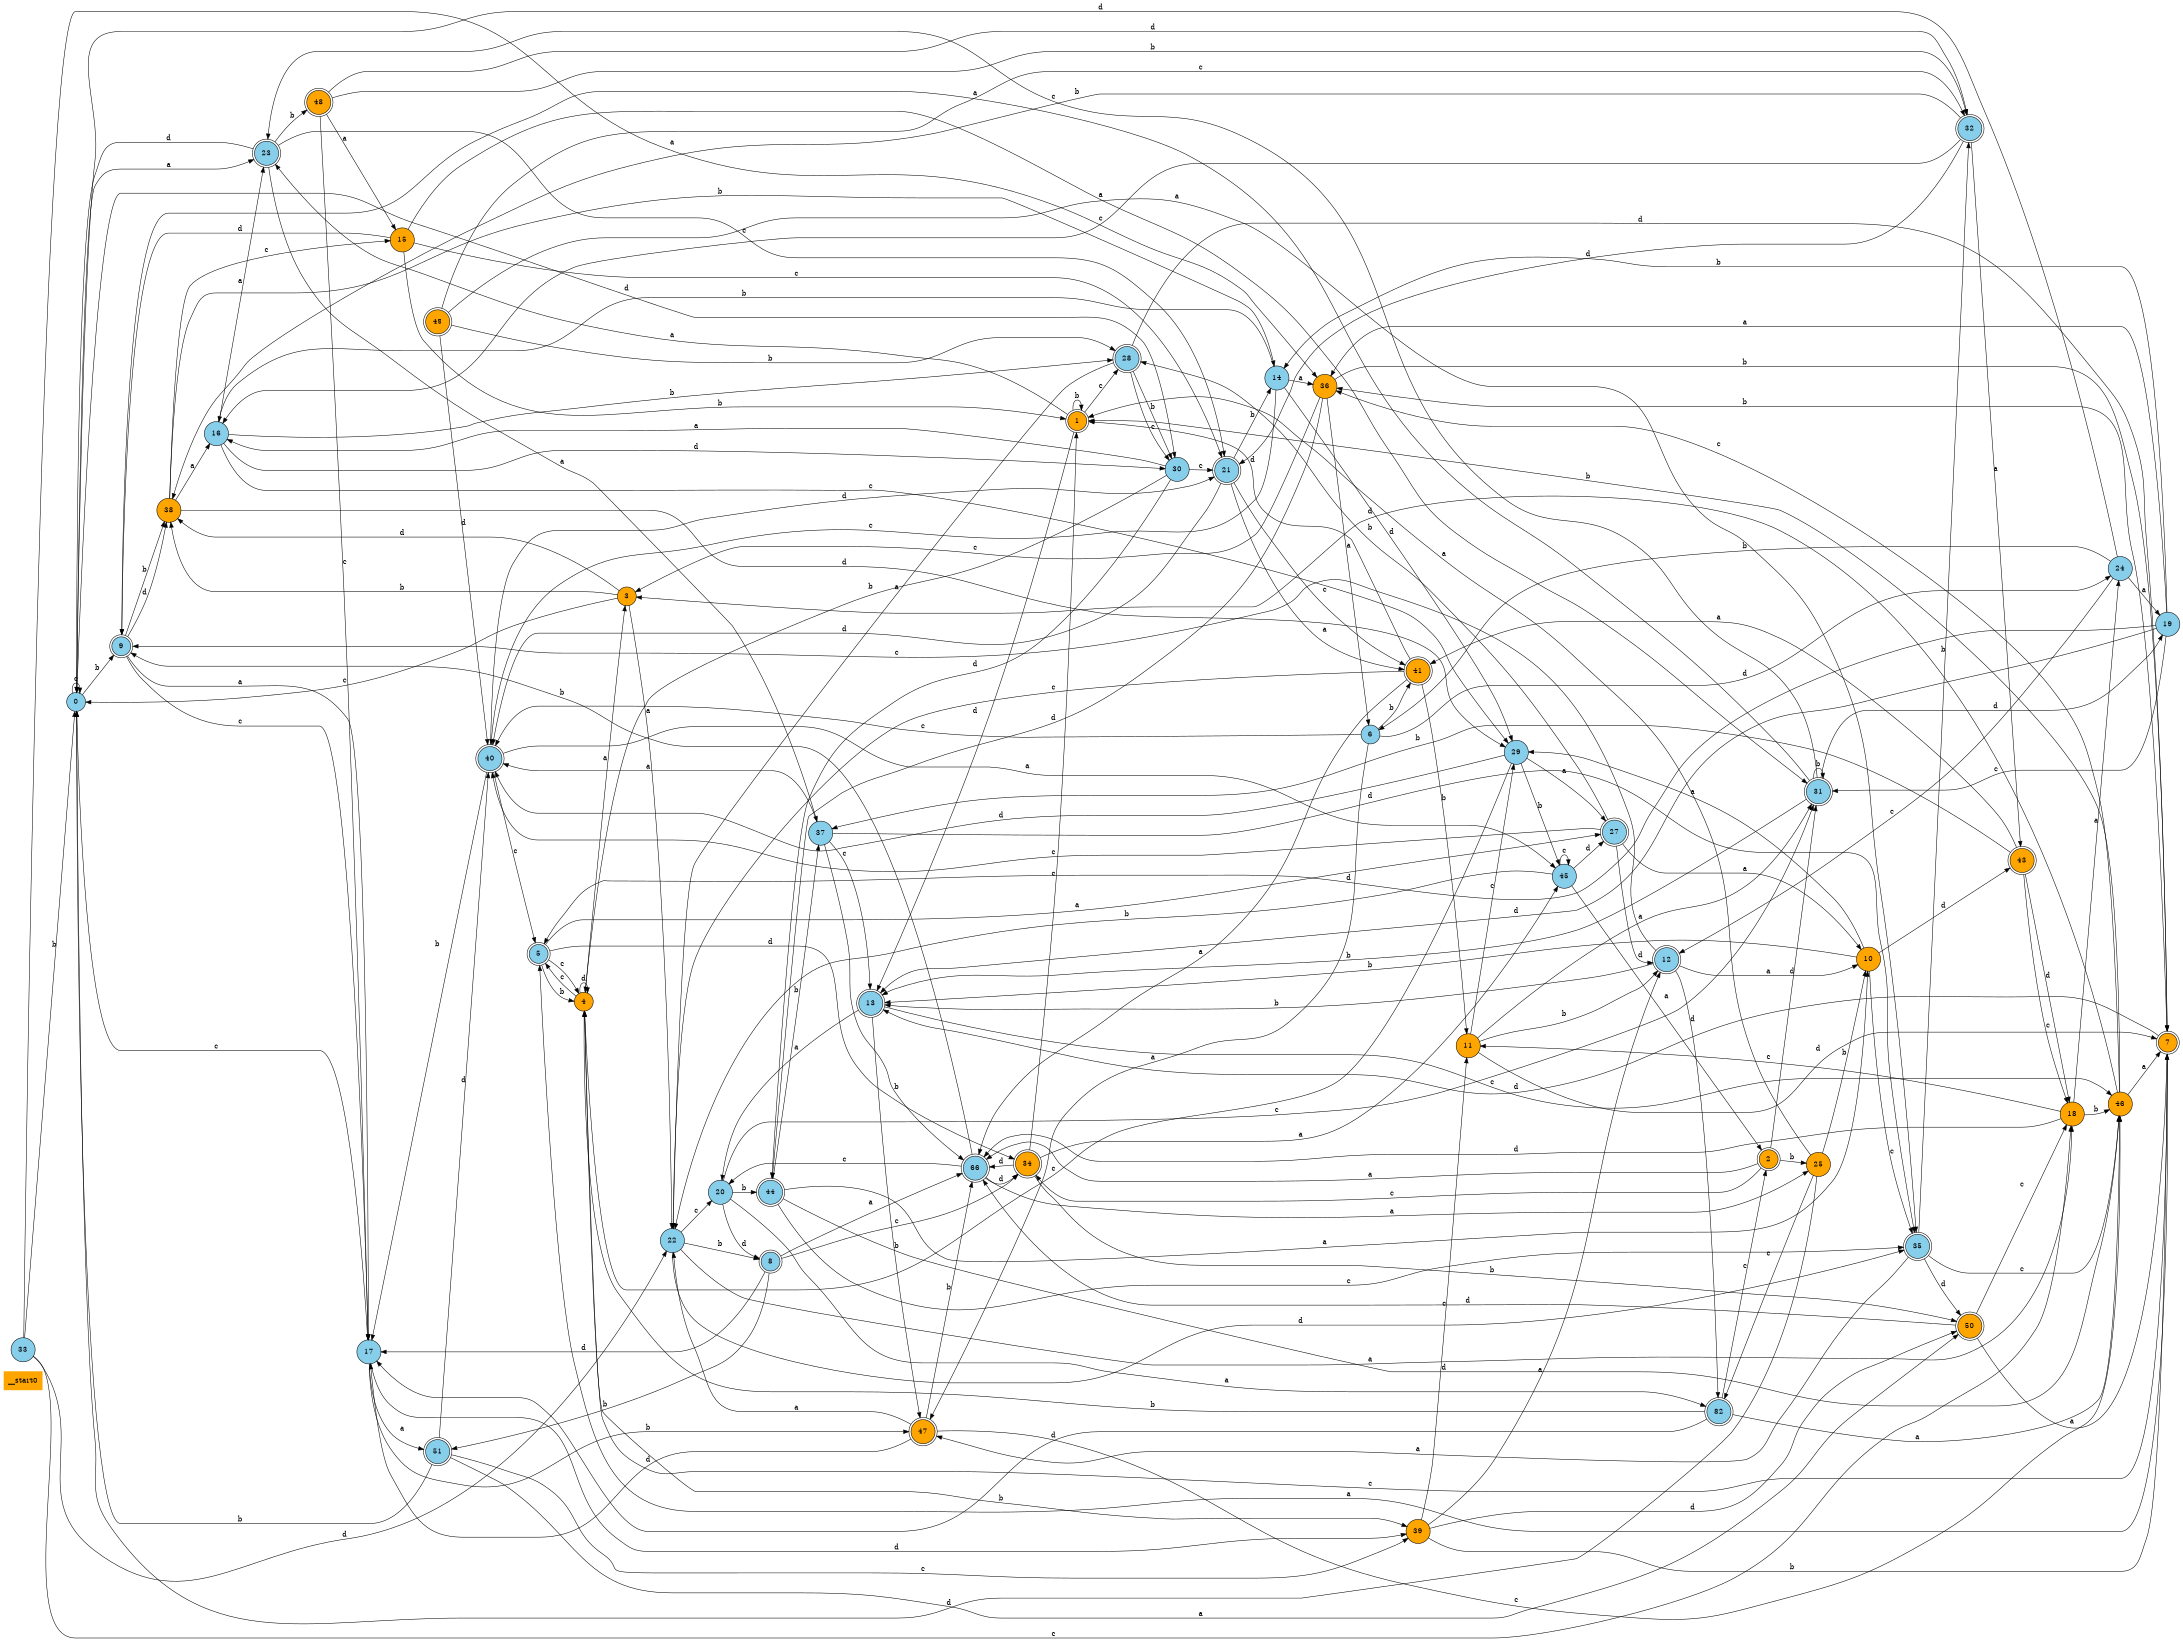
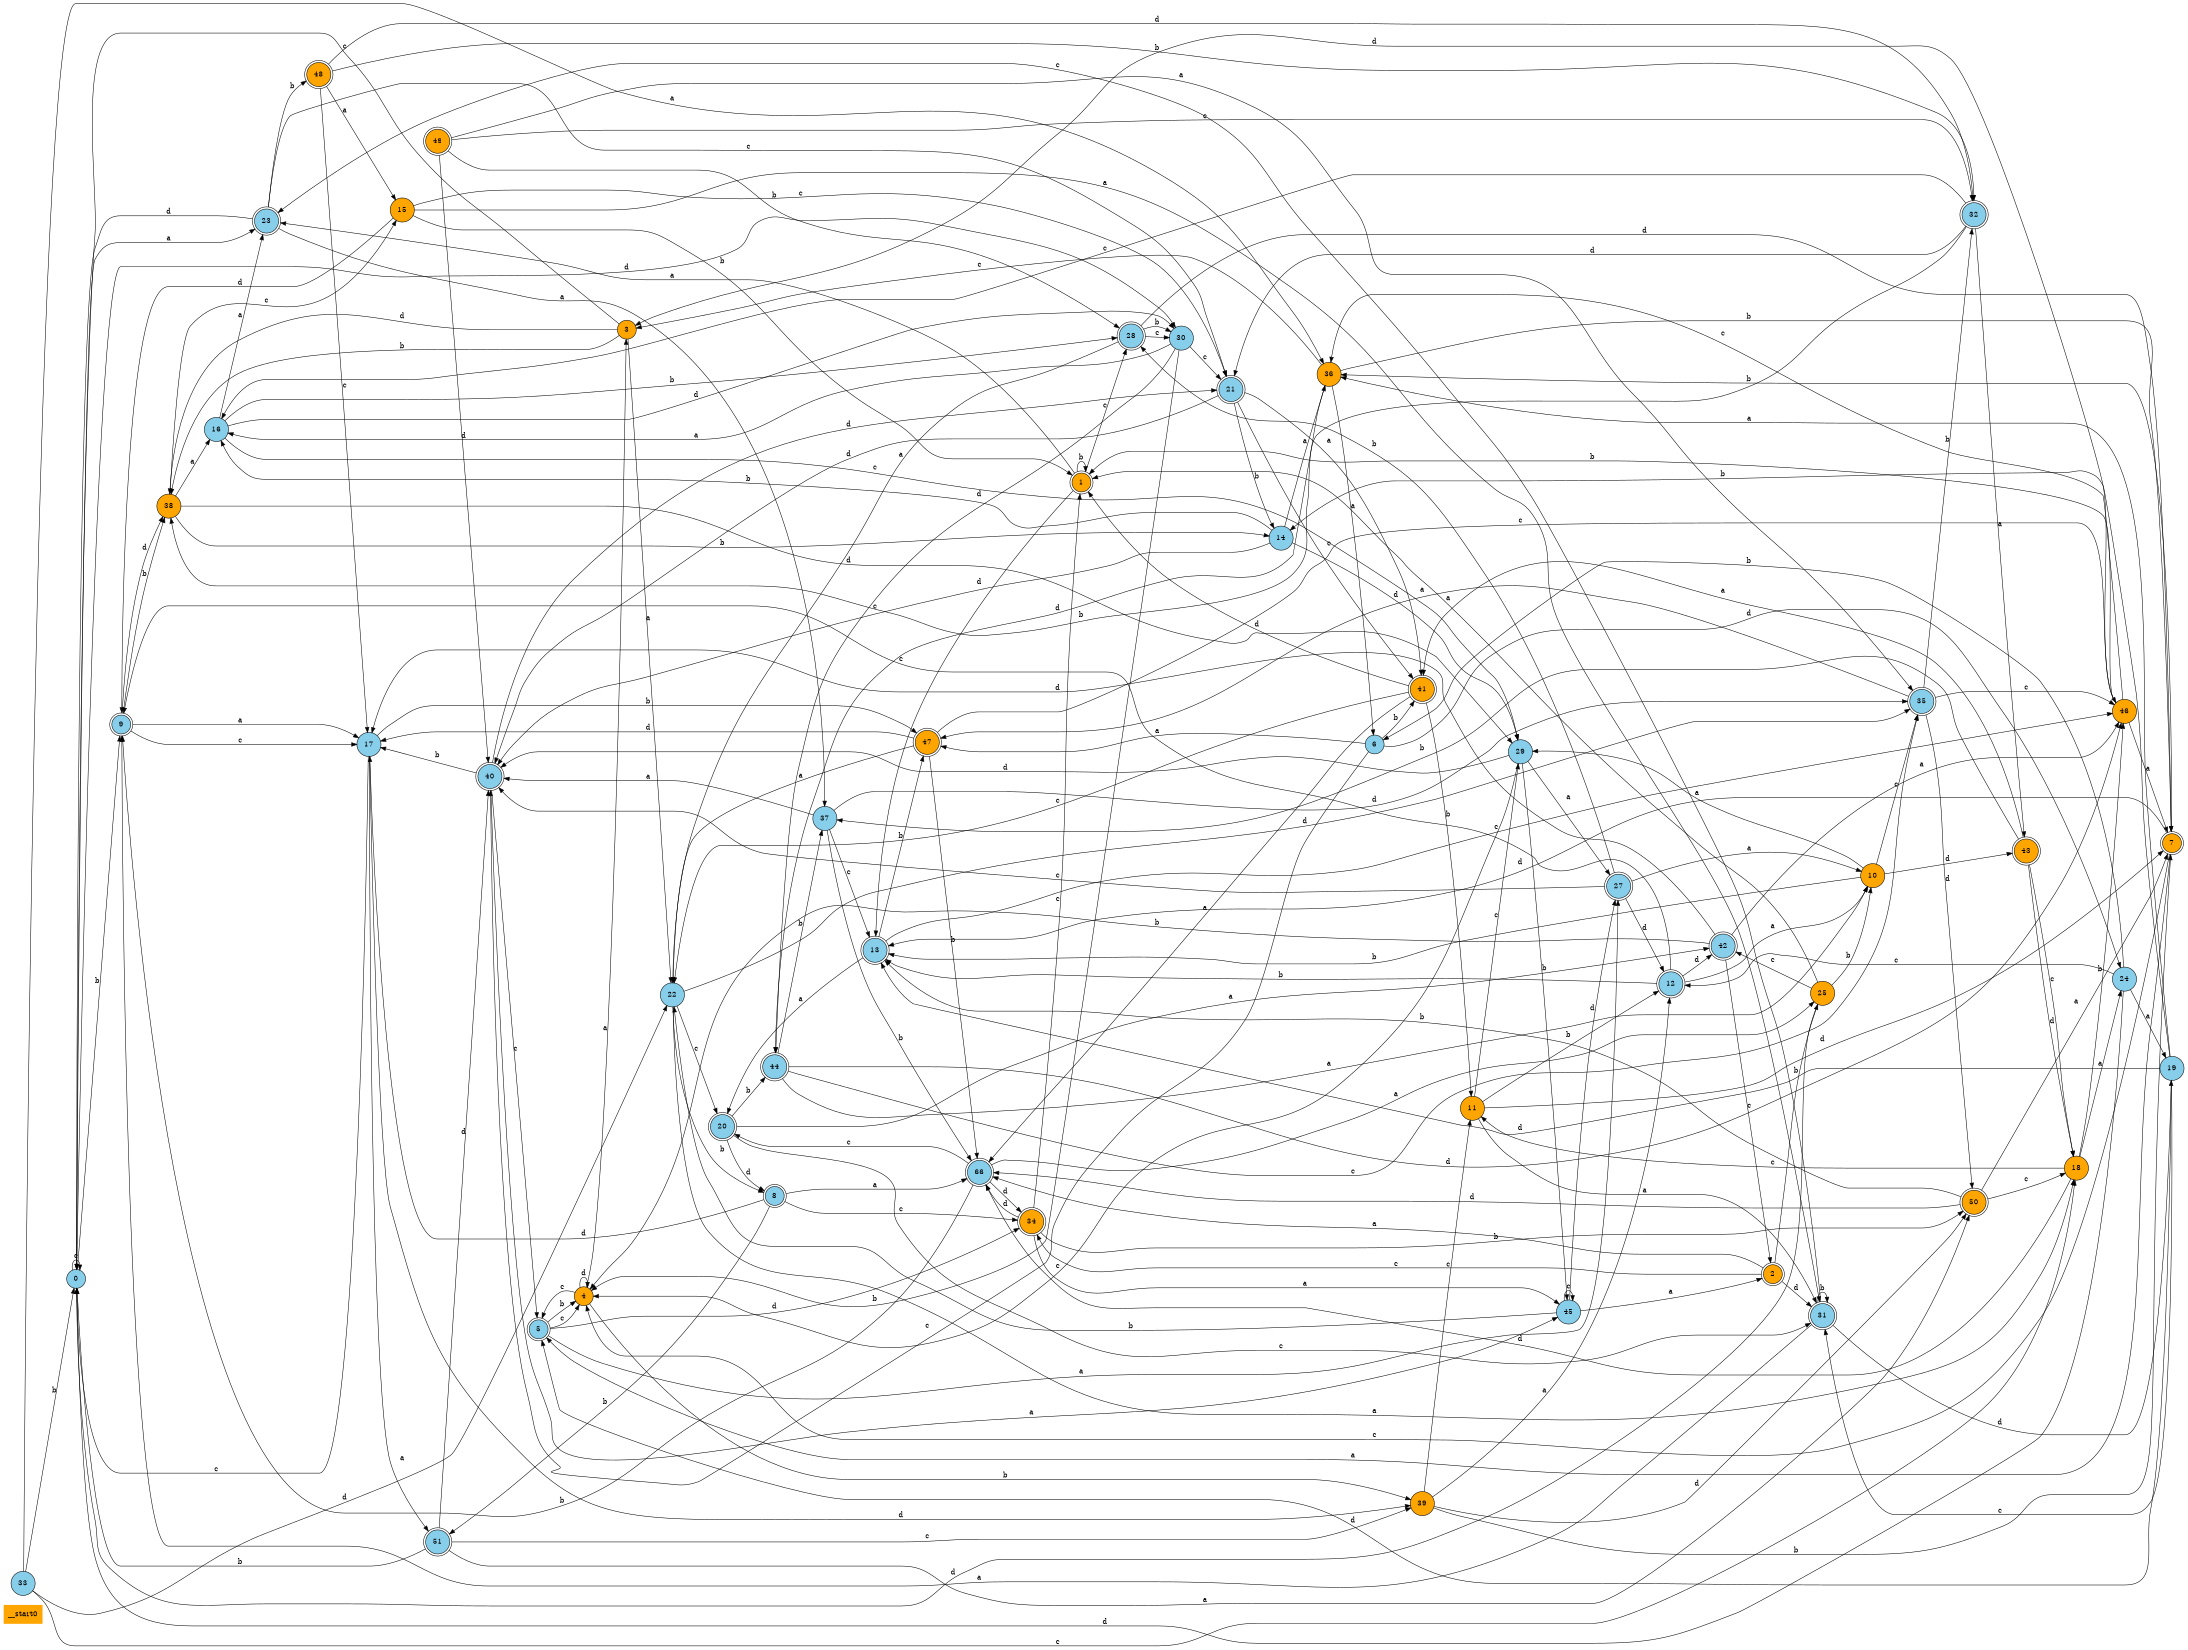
edge "31" -> "13": now "50" -> "13"
node "20": shape circle -> doublecircle
node "82": label "82" -> "42"
